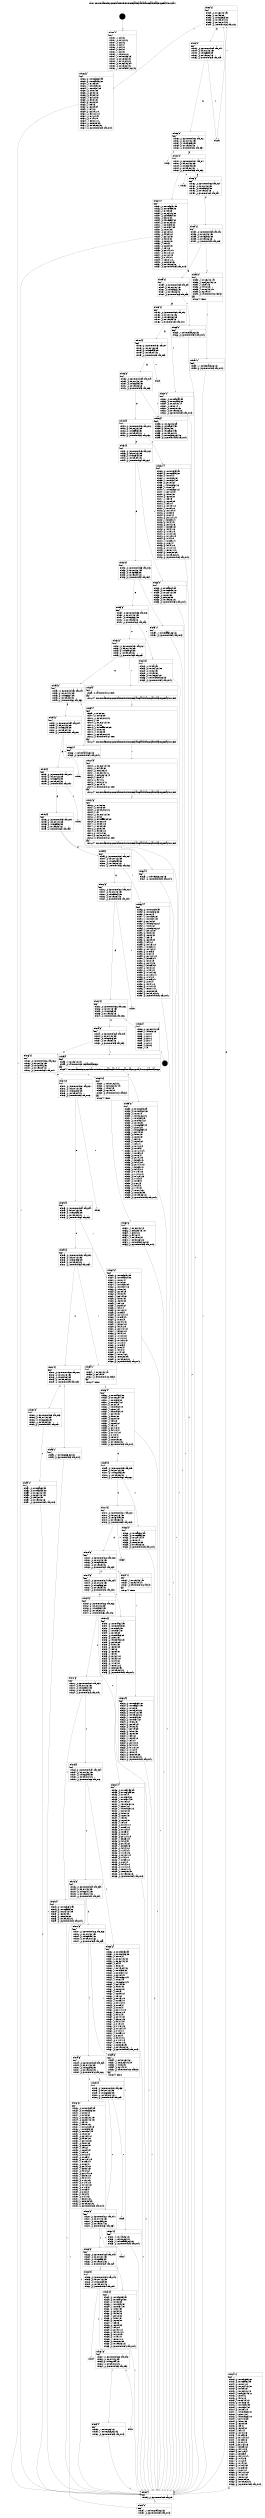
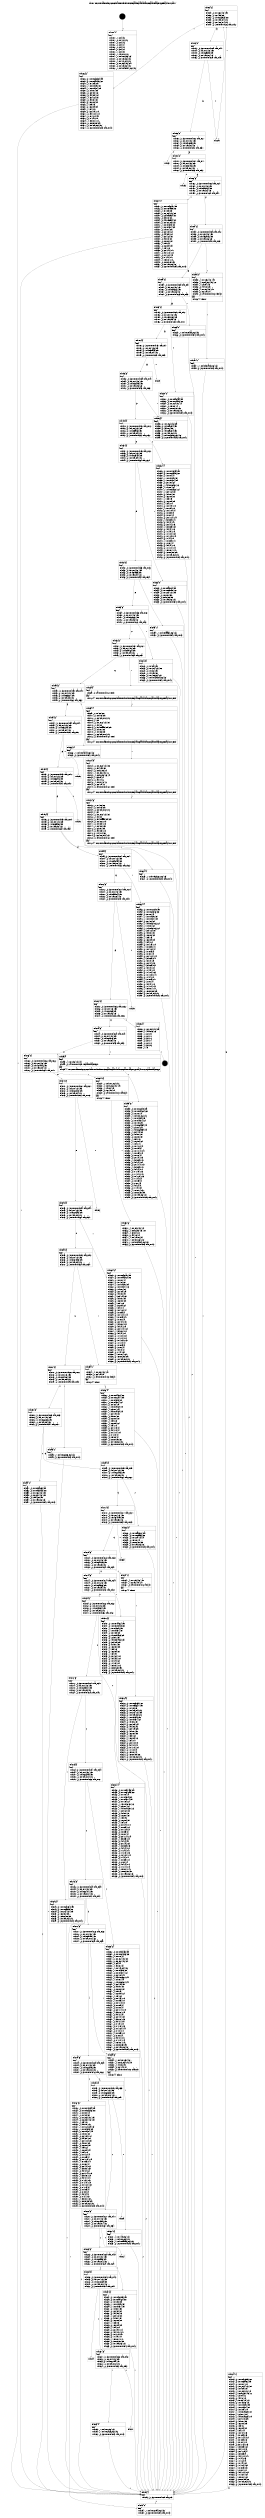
edge "0x401e72 [22]" -> "0x4028f1 [104]": now "0x401e88 [25]" -> "0x4028f1 [104]"
edge "0x402b66 [94]" -> "0x4020f9 [25]": now "0x4020e0 [25]" -> "0x4020f9 [25]"
edge "0x402bc4 [12]" -> "0x402e45 [5]": reversed
